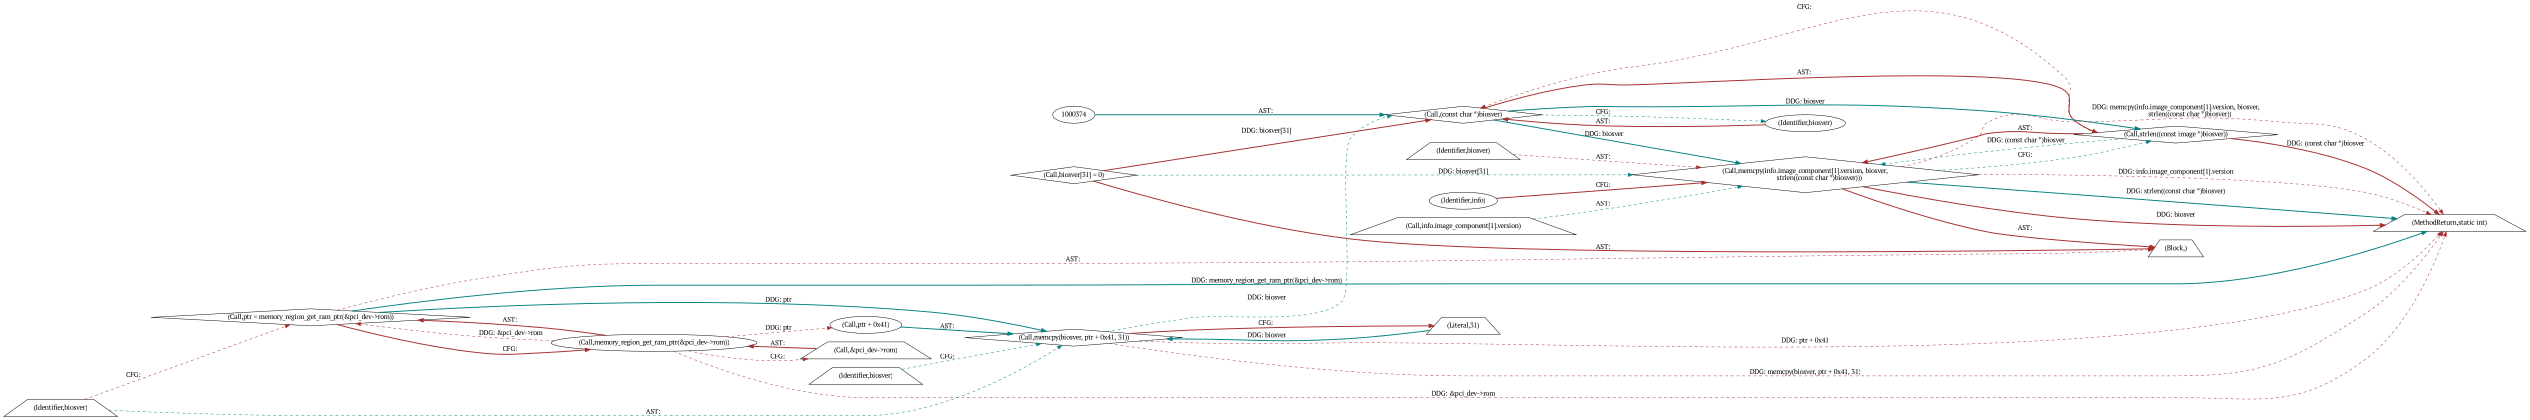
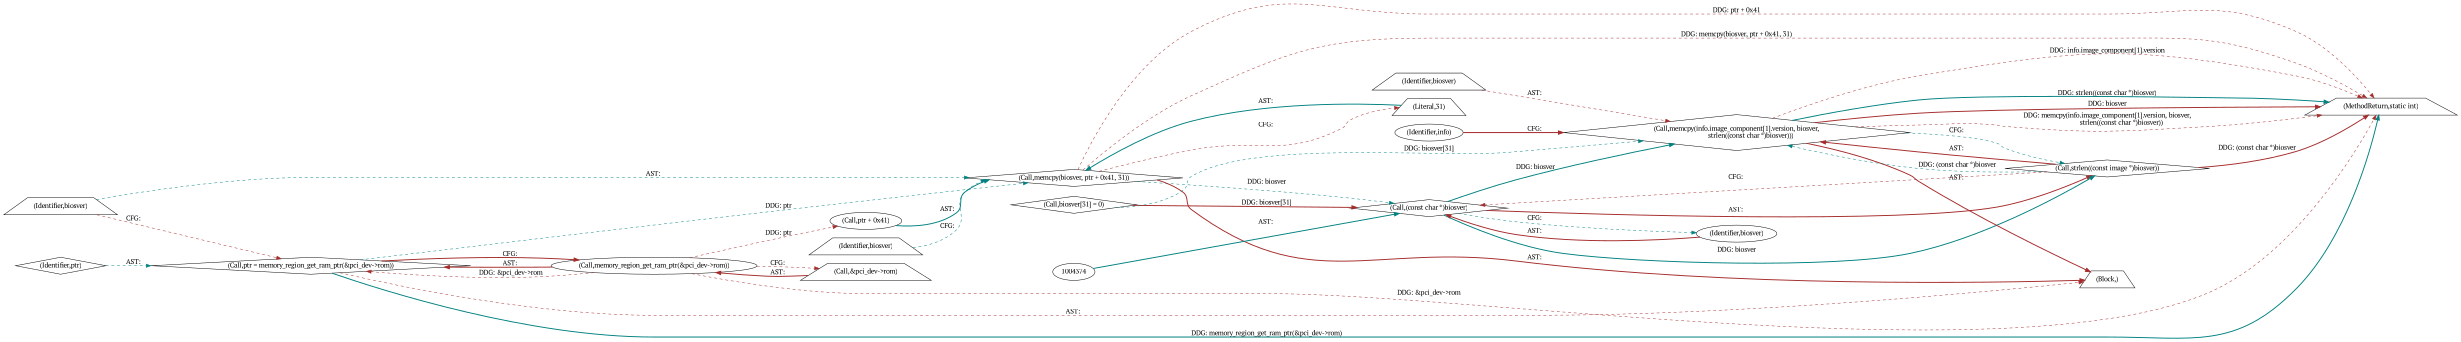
node "1000374": label "1000374" -> "1004374"
node "(Call,info.image_component[1].version)": removed
edge "(Call,biosver[31] = 0)" -> "(Block,)": now "(Call,memcpy(biosver, ptr + 0x41, 31))" -> "(Block,)"
node "(Identifier,ptr)": added
edge "(Call,ptr = memory_region_get_ram_ptr(&pci_dev->rom))" -> "(Call,memcpy(biosver, ptr + 0x41, 31))": style bold -> dashed
edge "(Call,memcpy(biosver, ptr + 0x41, 31))" -> "(Literal,31)": style bold -> dashed
edge "(Literal,31)" -> "(Call,memcpy(biosver, ptr + 0x41, 31))": label "DDG: biosver" -> "AST: "
